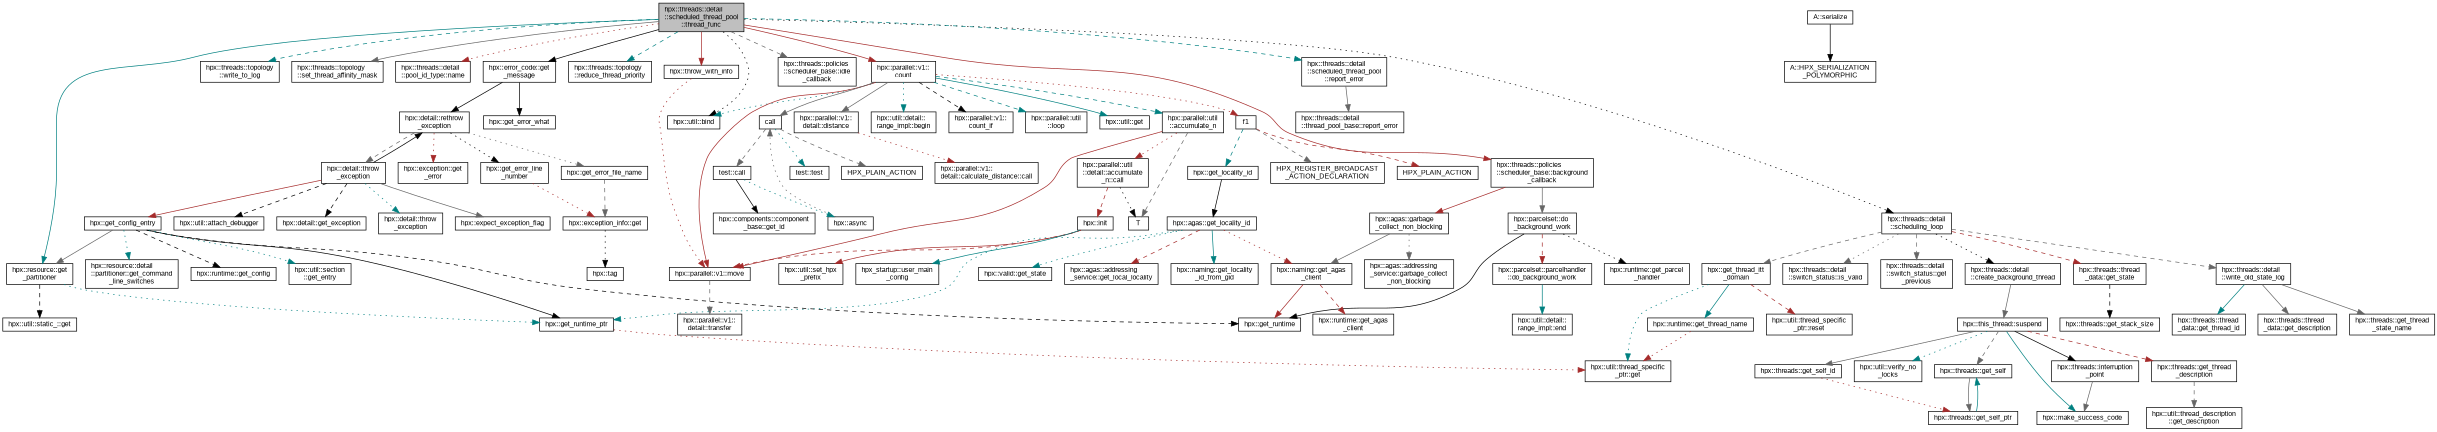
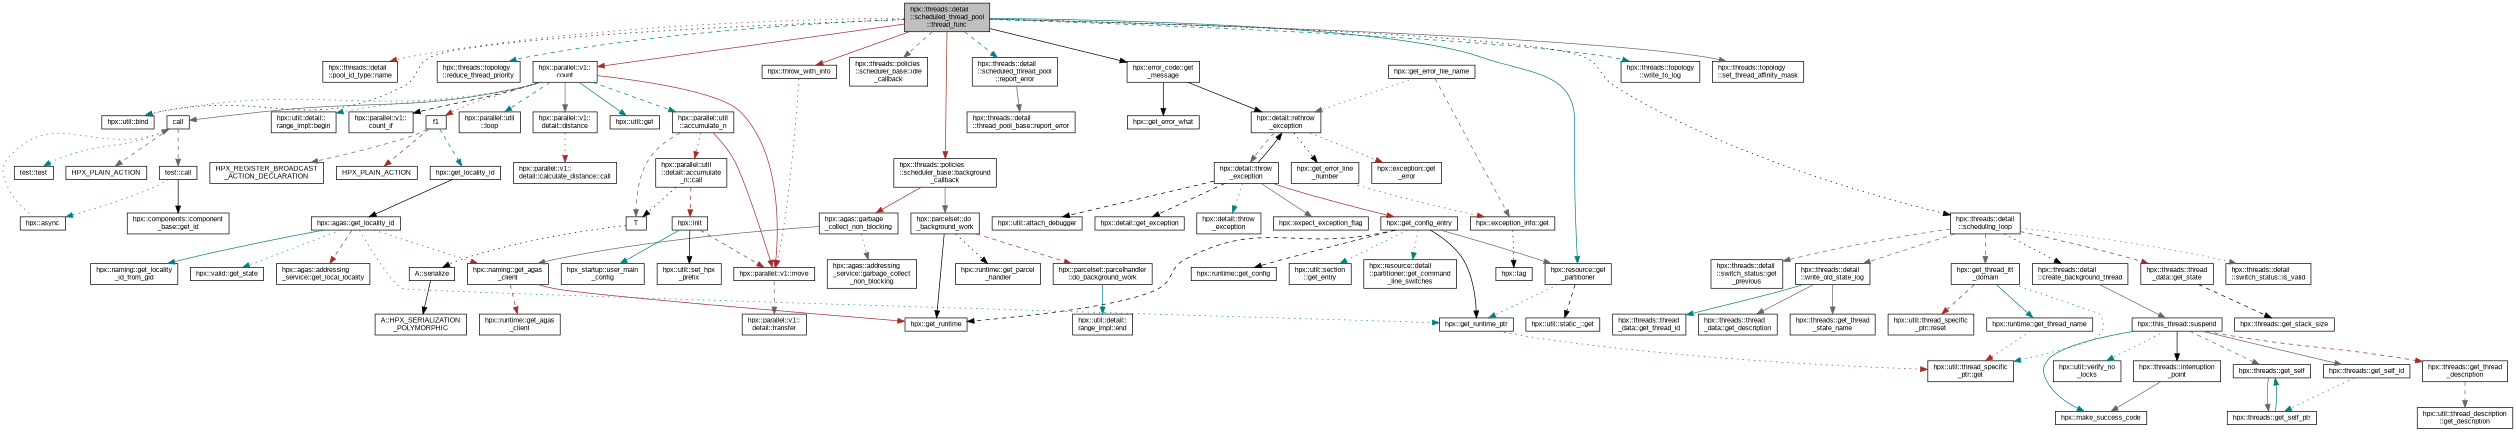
edge "hpx::detail::rethrow _exception" -> "hpx::get_error_file_name": reversed
edge "T" -> "A::serialize": added
edge "hpx::init" -> "hpx::util::set_hpx _prefix": color brown -> black
edge "hpx::threads::get_self_id" -> "hpx::threads::get_self_ptr": color brown -> teal
